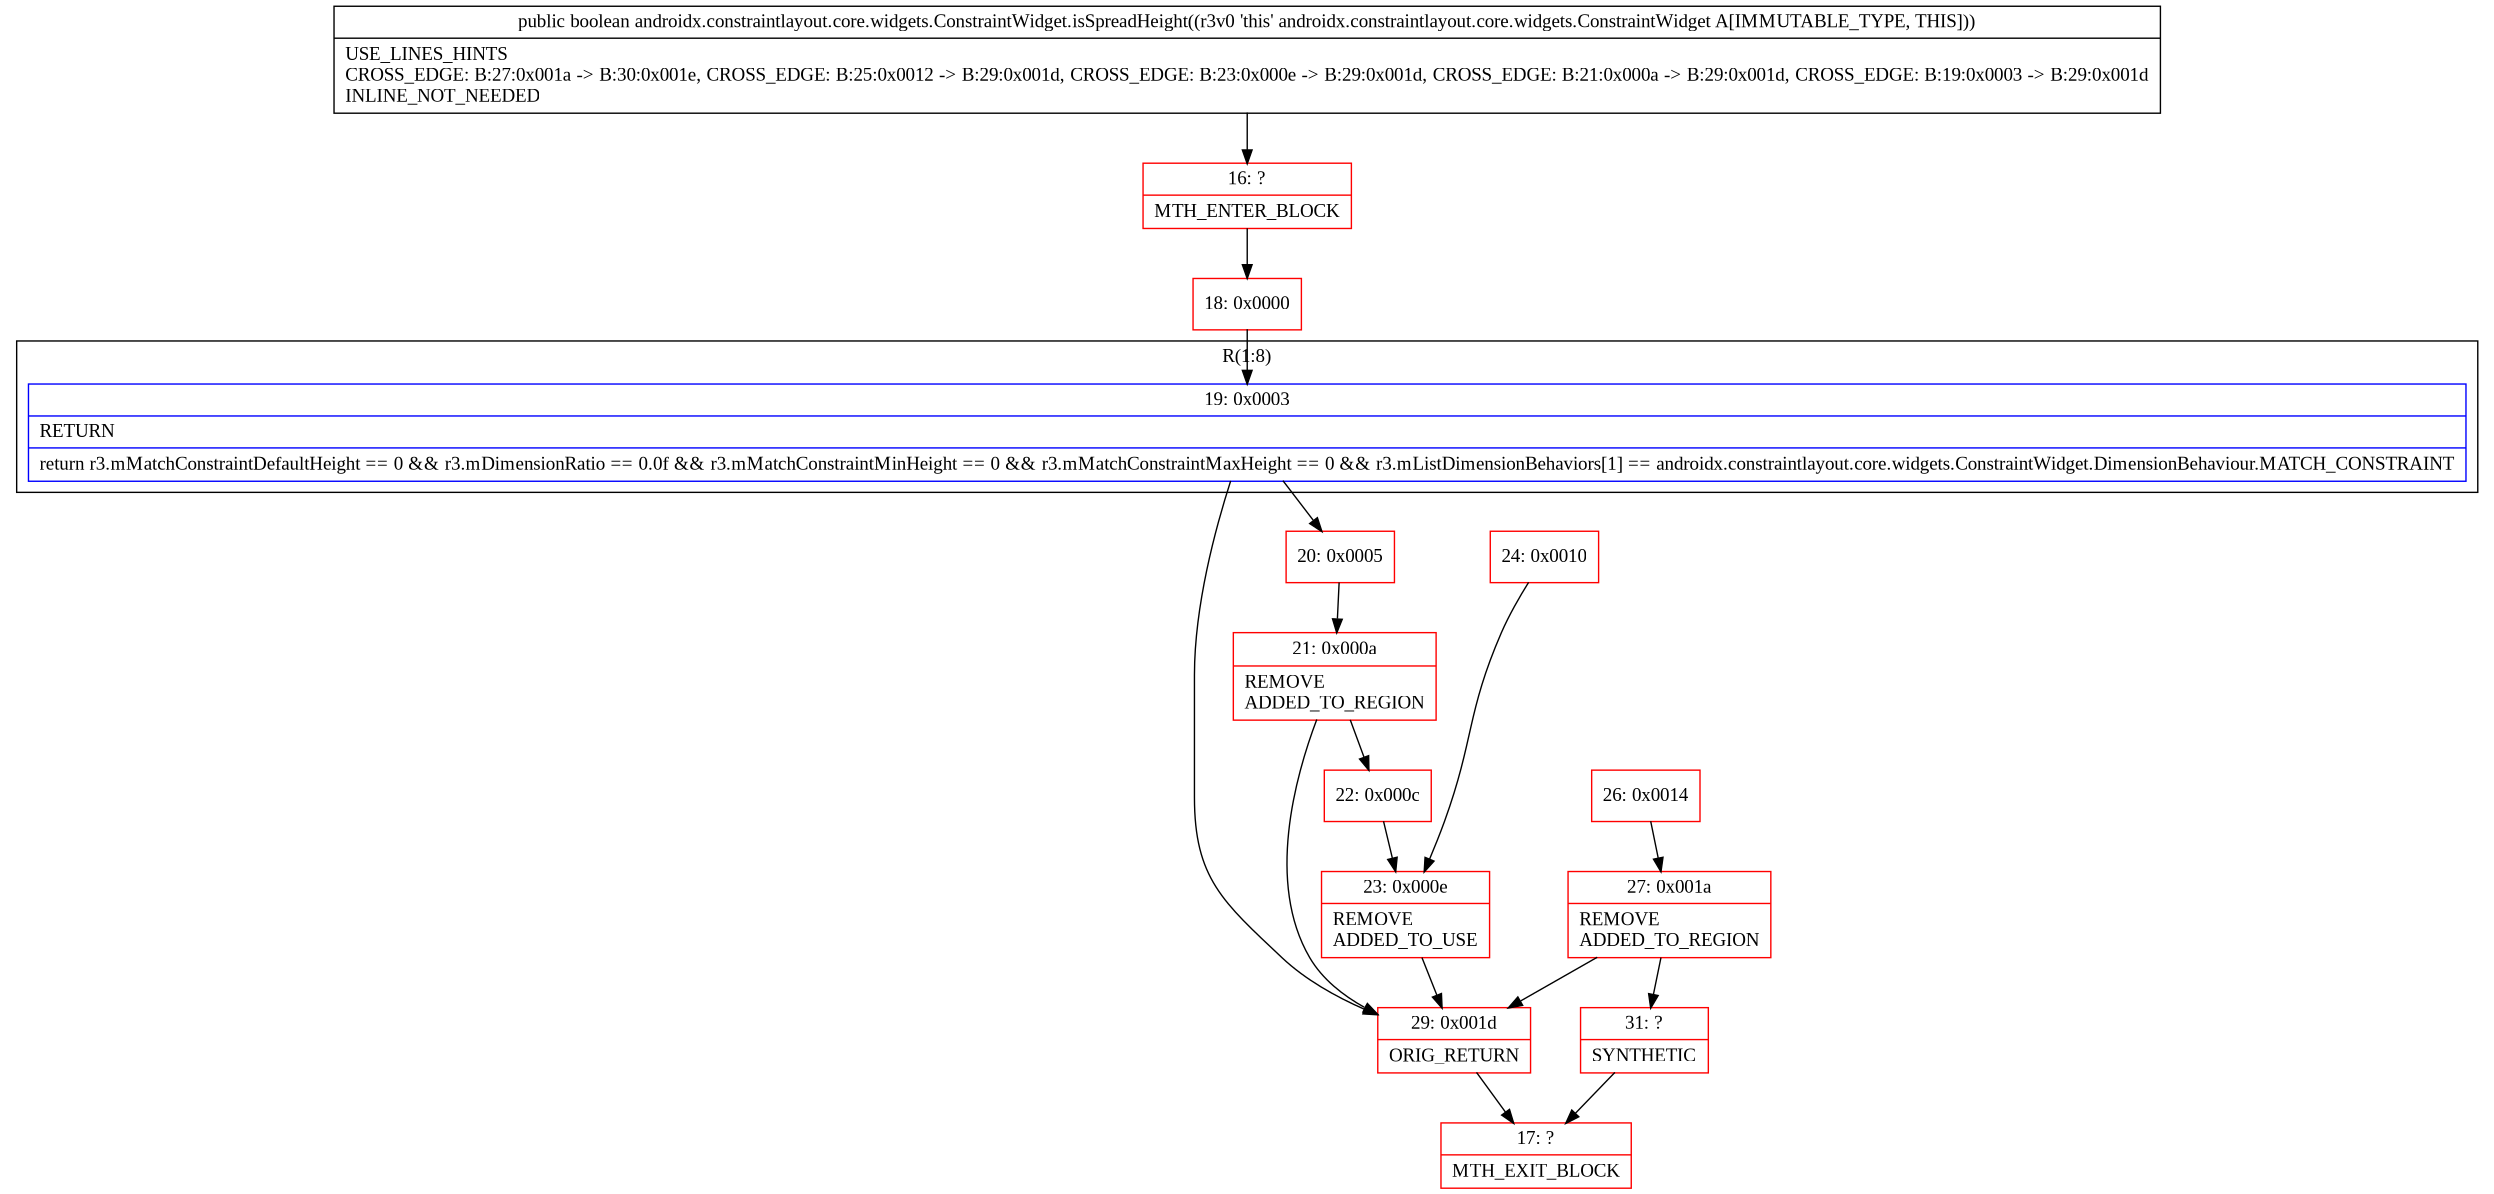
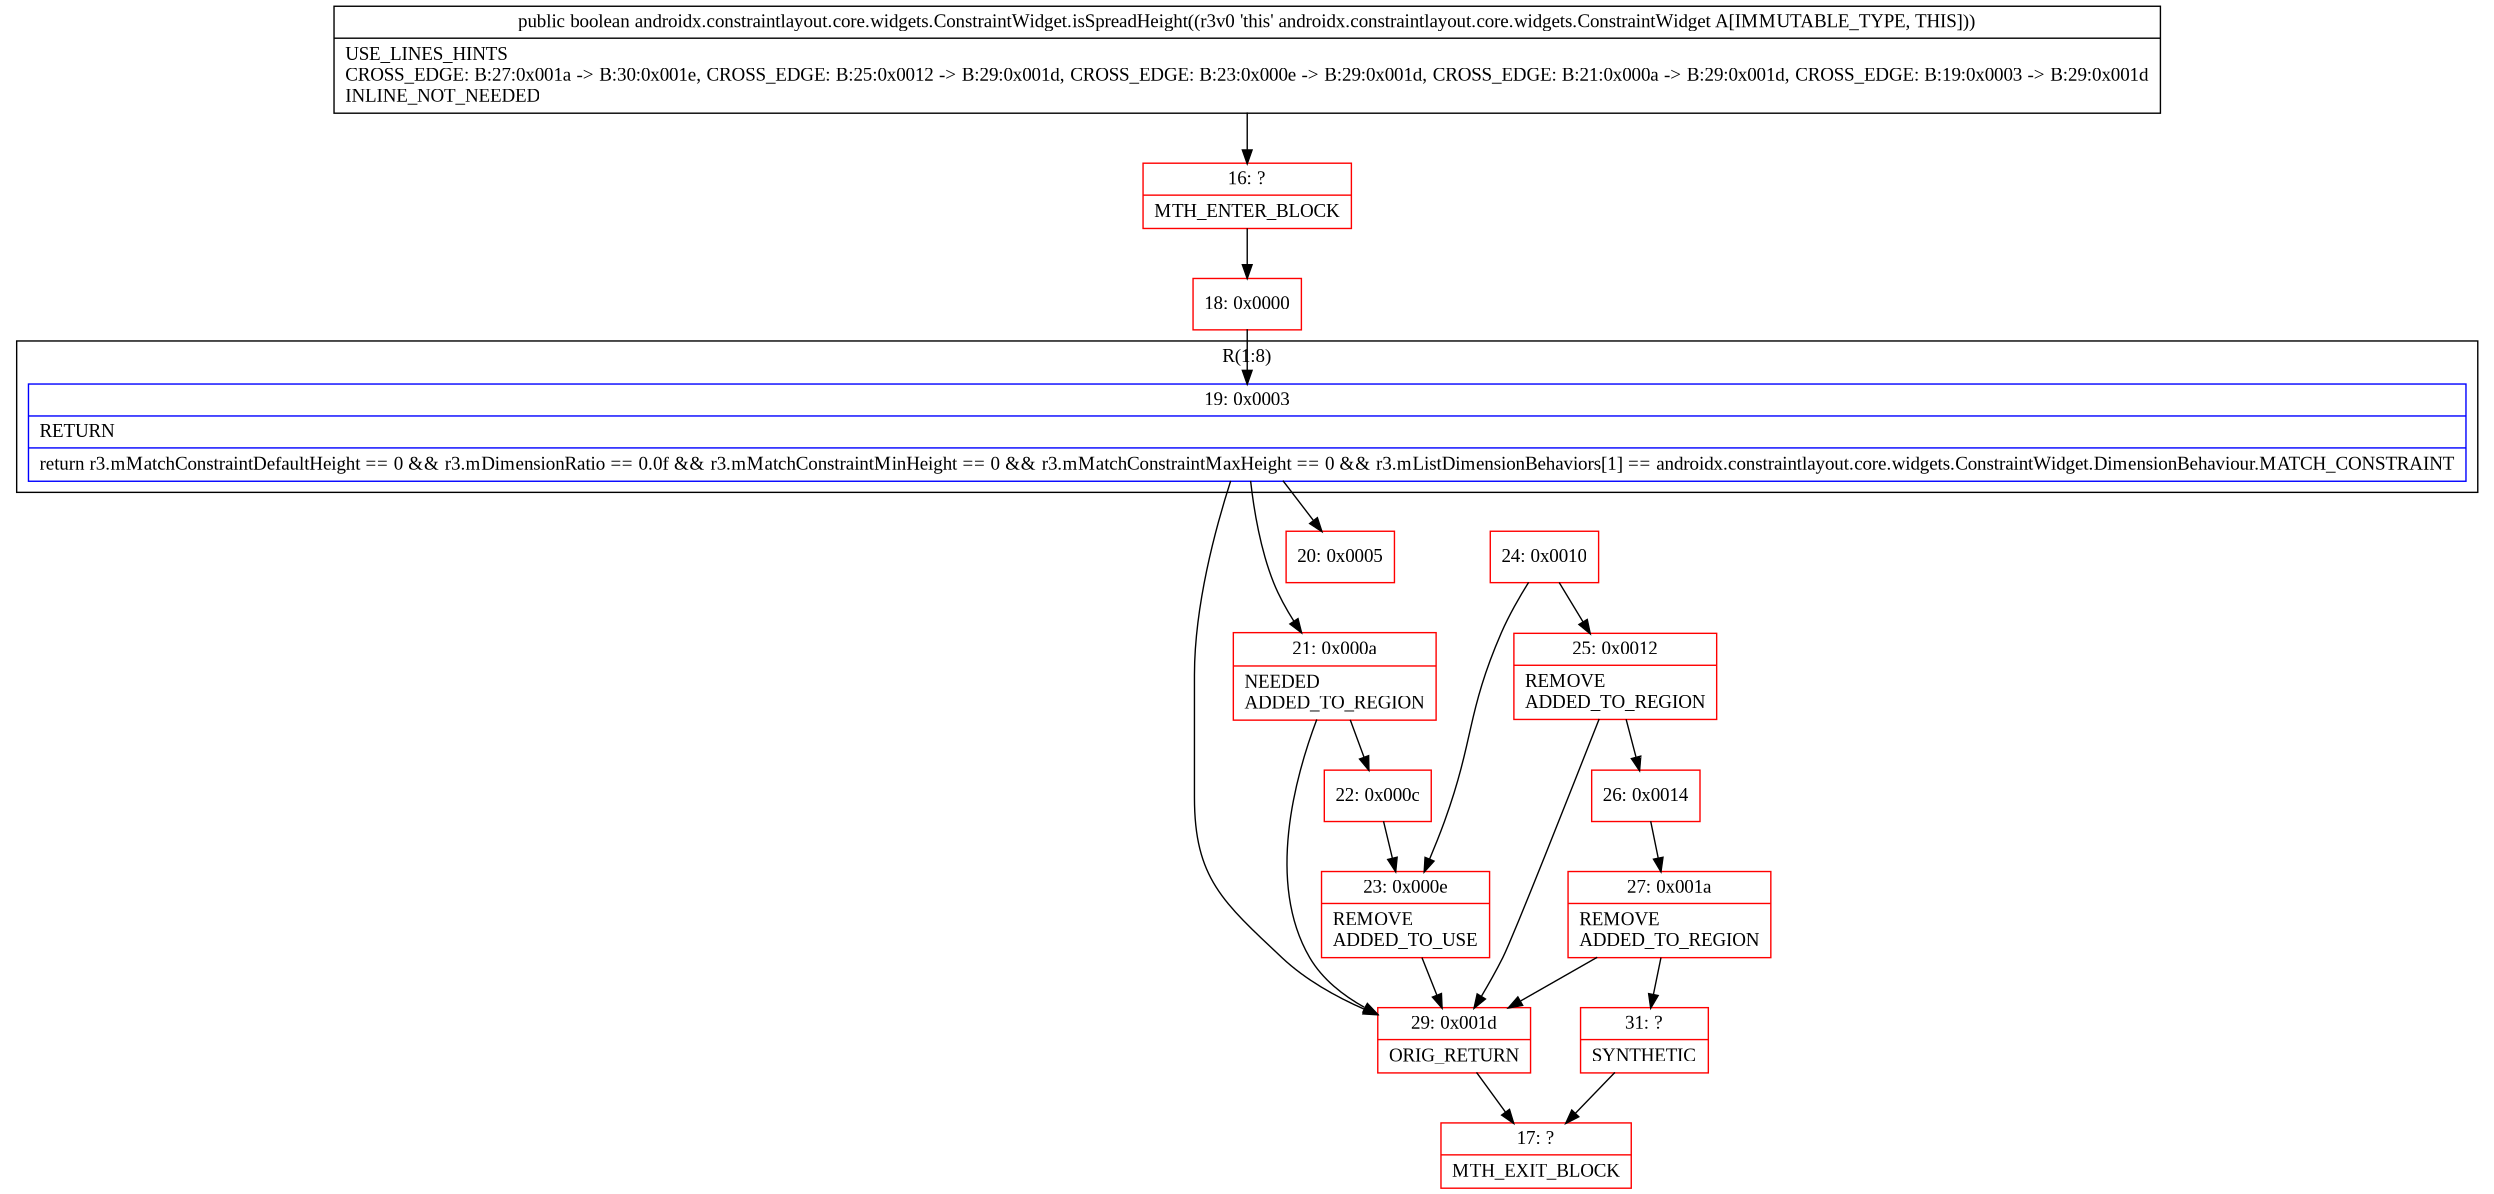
edge "20: 0x0005" -> "21: 0x000a": now "19: 0x0003" -> "21: 0x000a"
node "25: 0x0012": added
node "21: 0x000a": text "REMOVE" -> "NEEDED"
